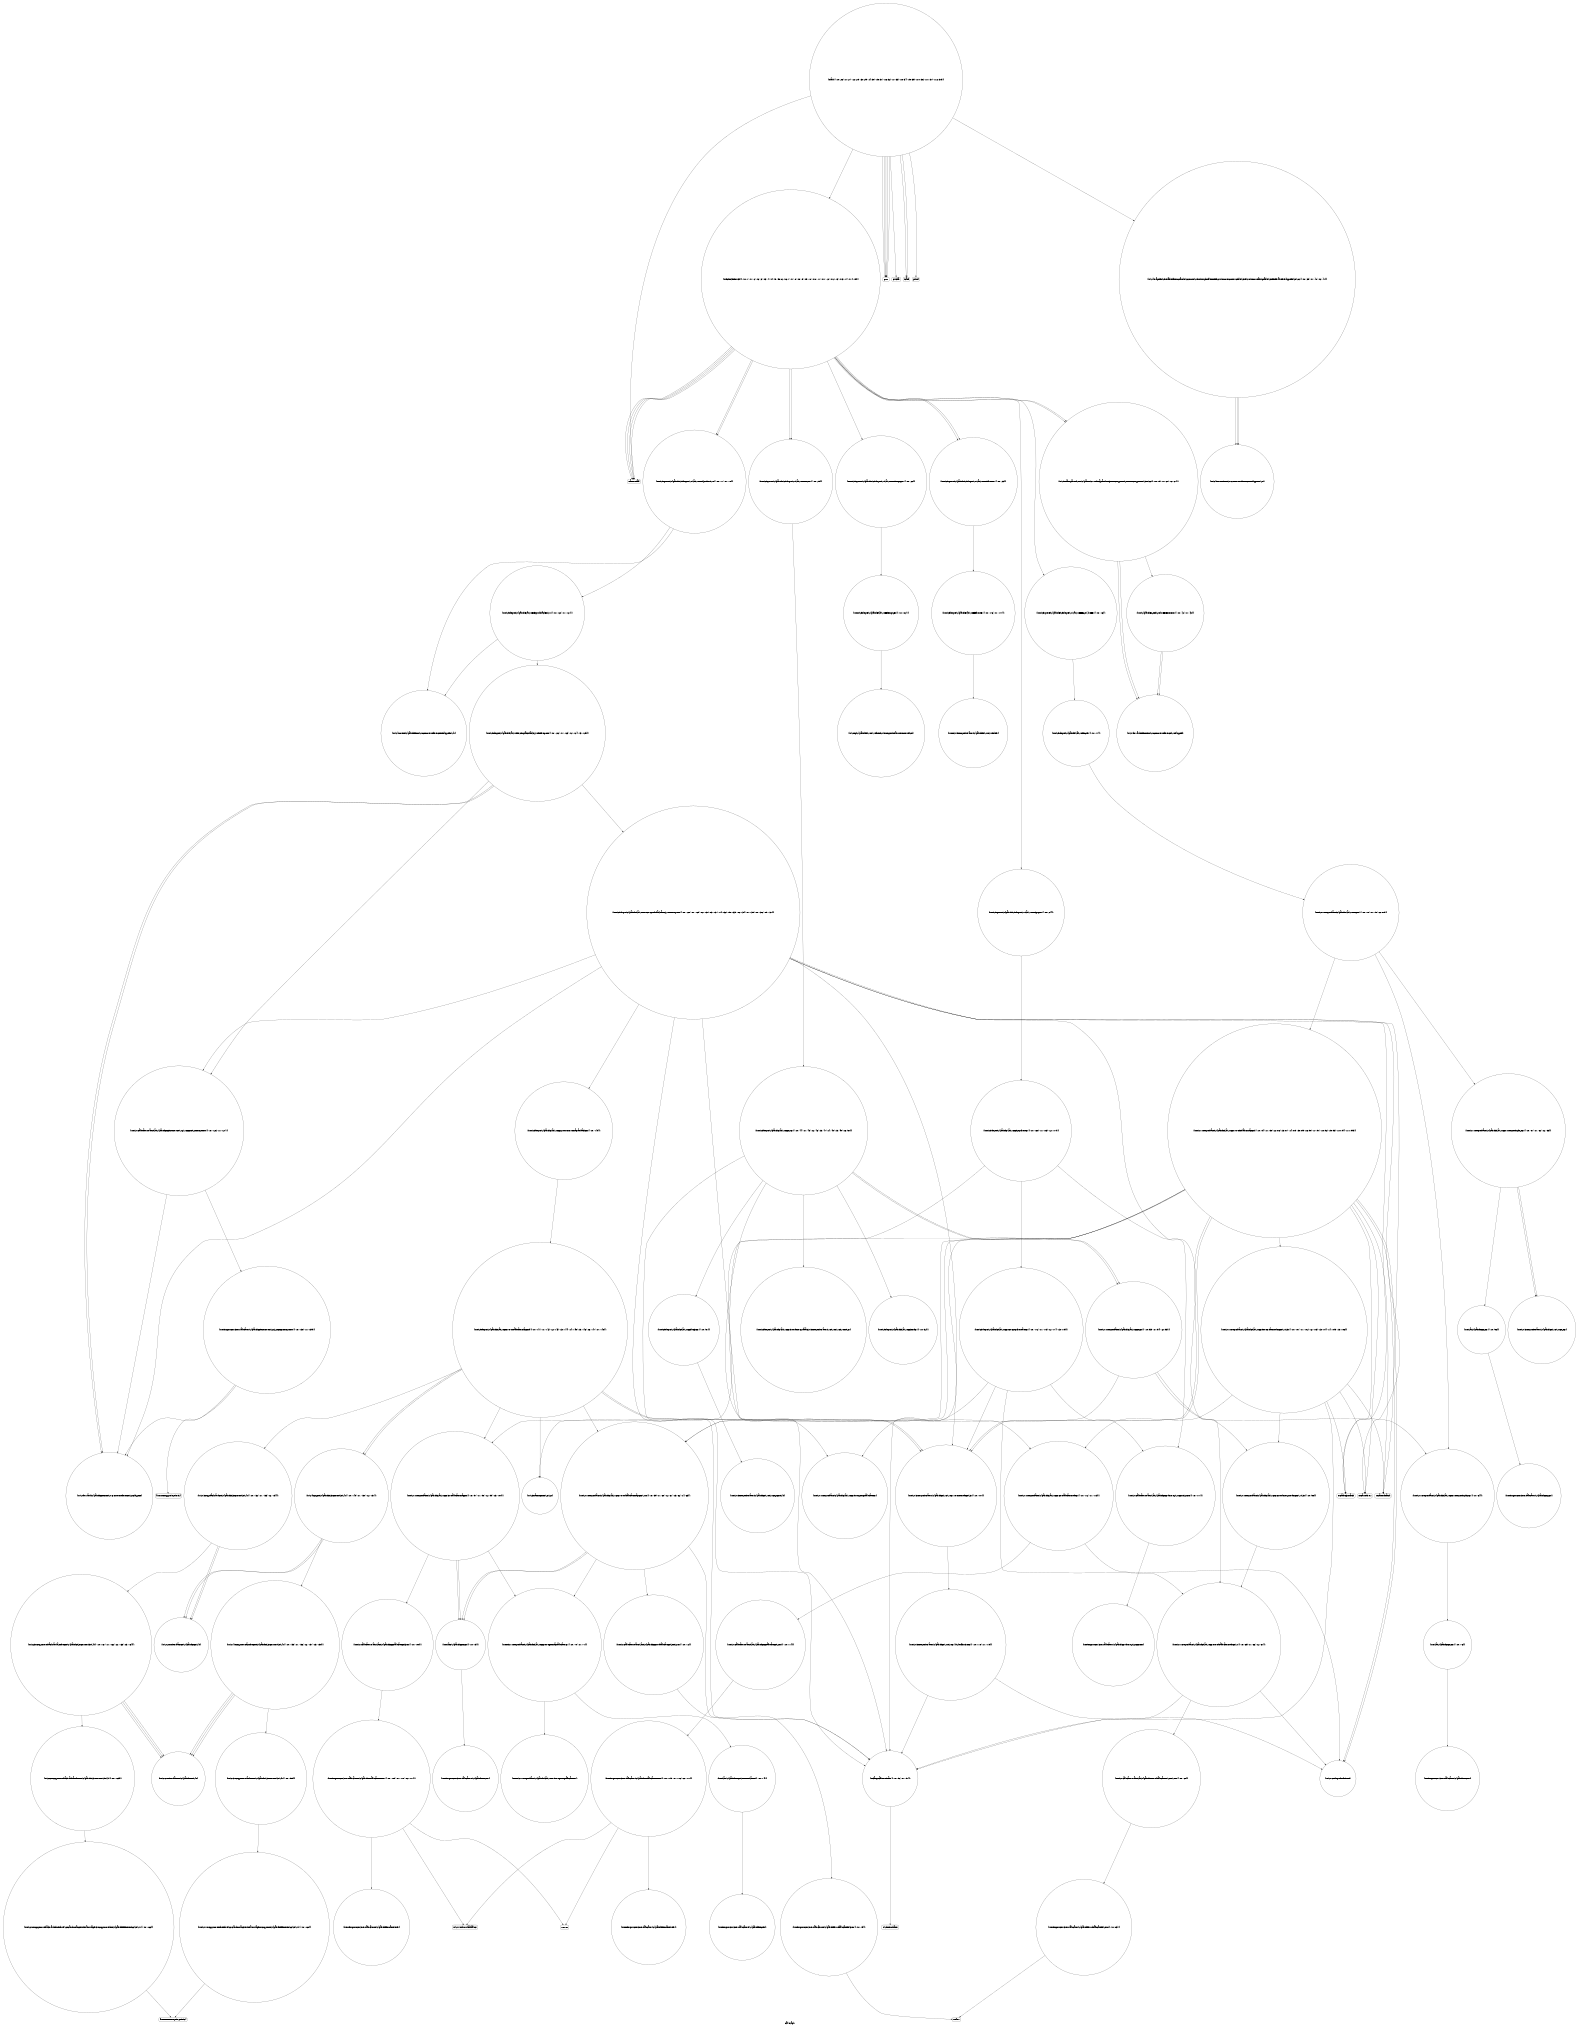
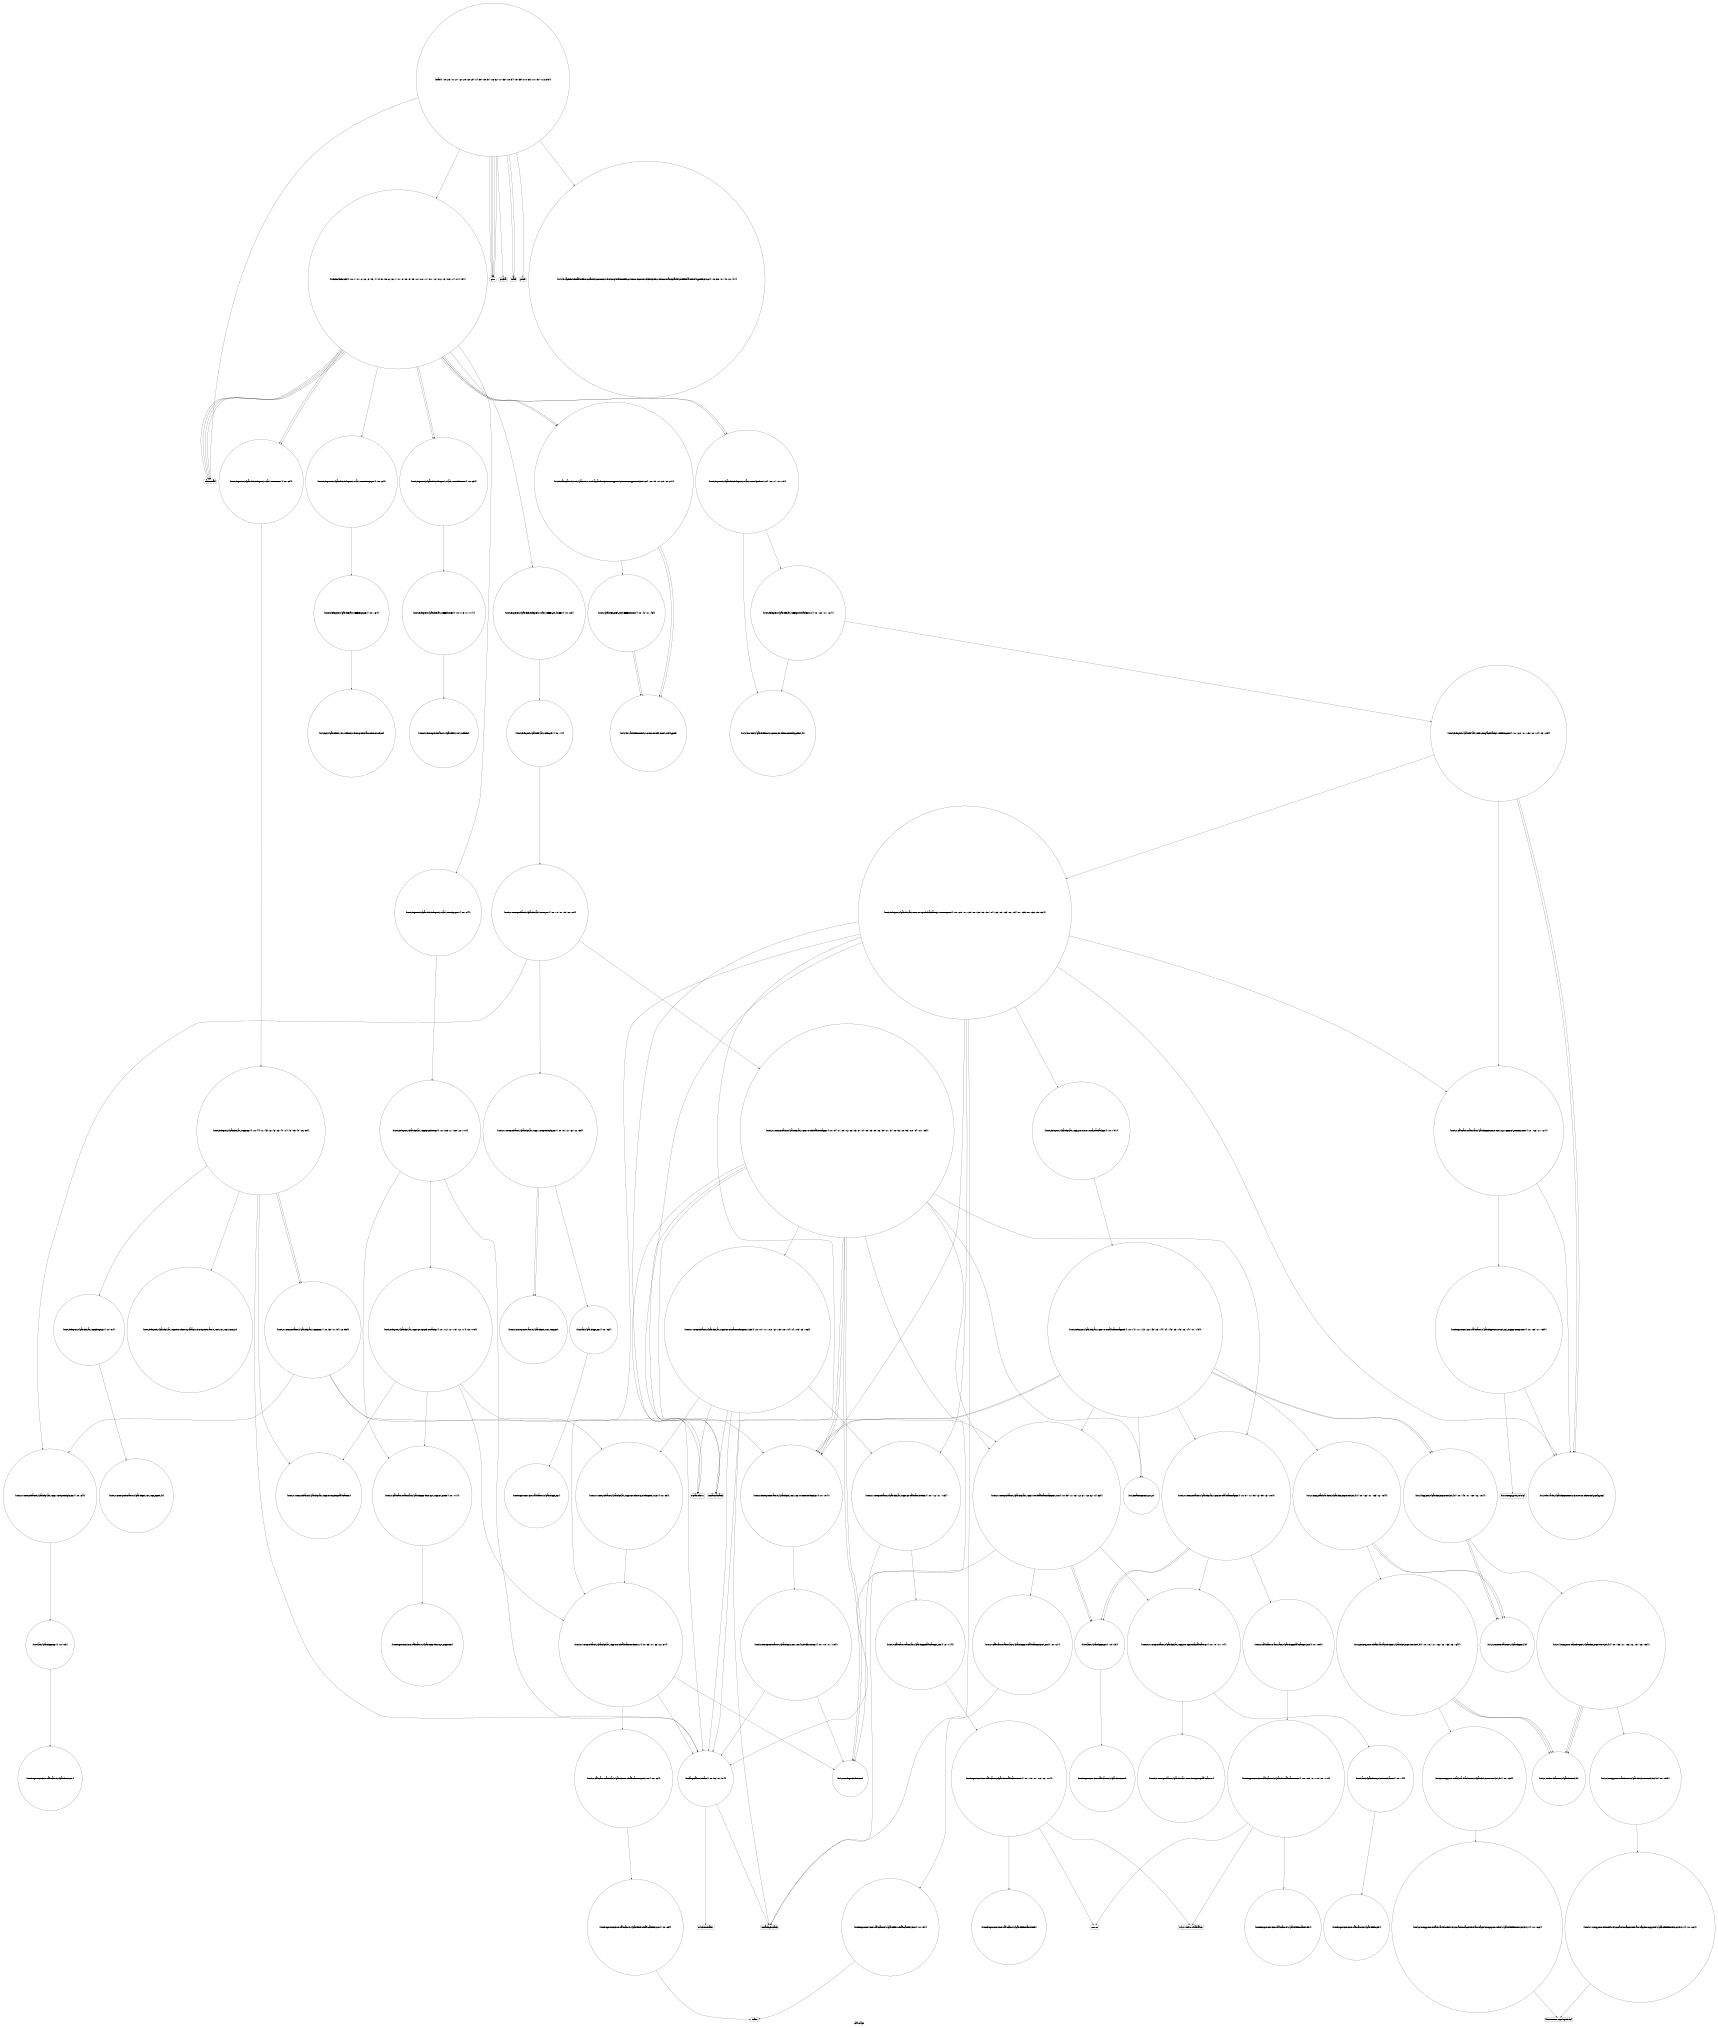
node "{_ZSt4moveIRiEONSt16remove_referenceIT_E4typeEOS2_}": removed
node "{_ZNSt5dequeISt4pairIiiESaIS1_EE3endEv|{<s0>52}}": removed
edge "{__clang_call_terminate|{<s0>56|<s1>57}}" -> "__cxa_begin_catch": added
